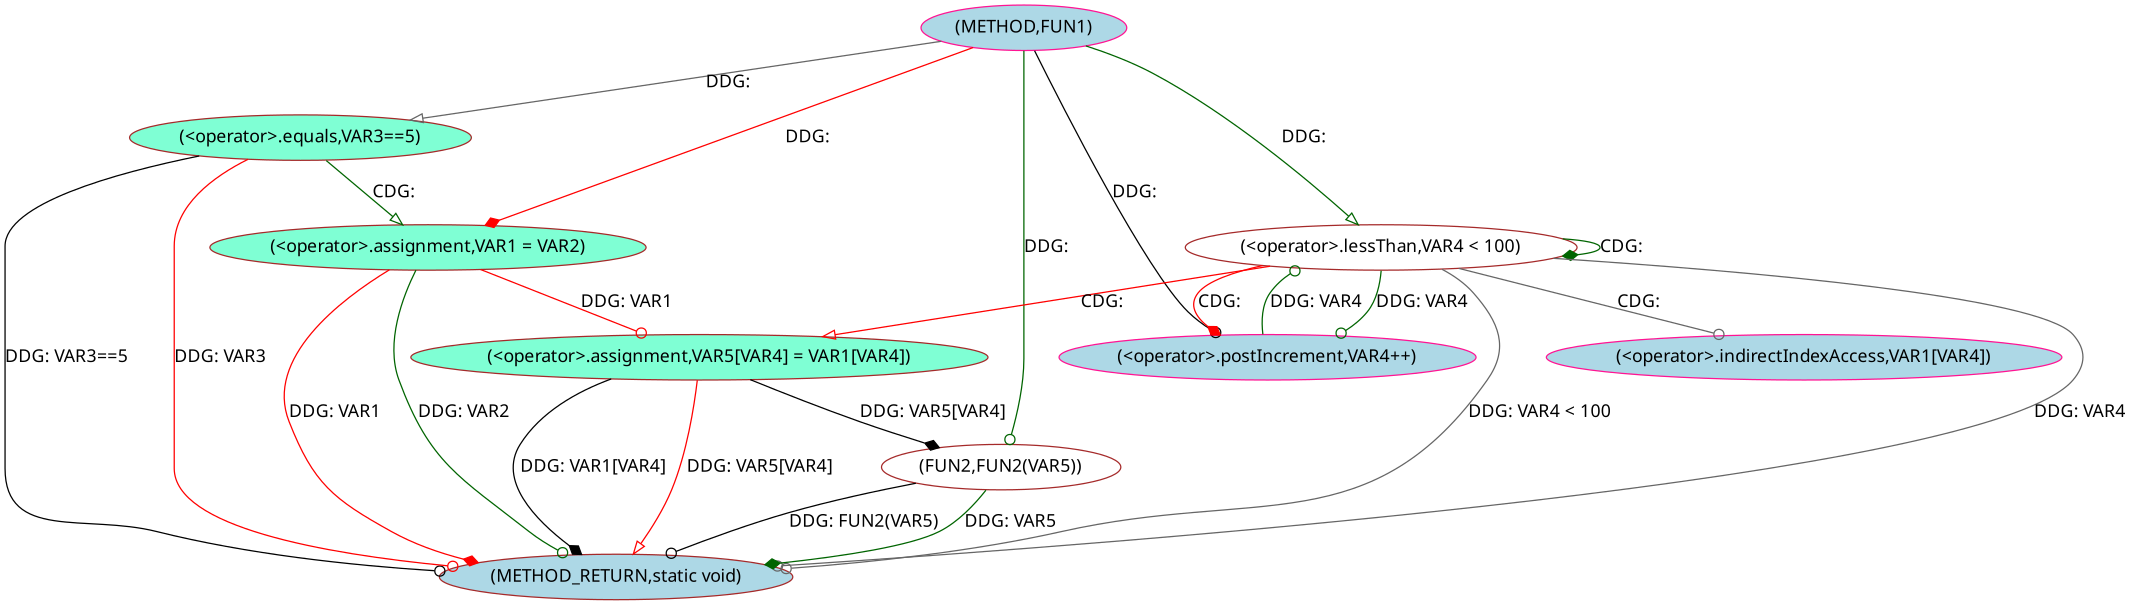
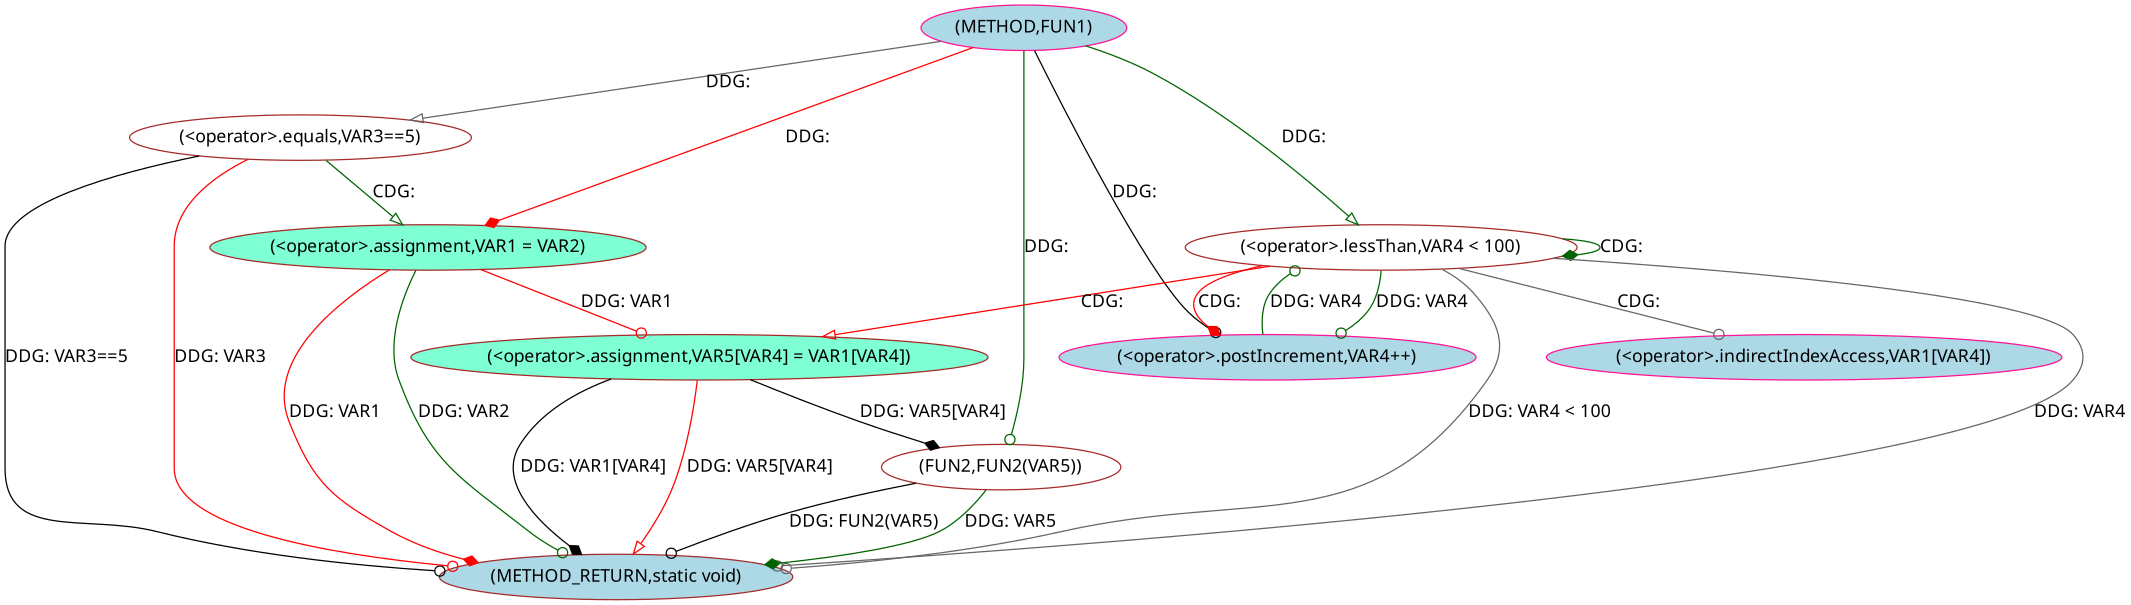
node "(<operator>.equals,VAR3==5)": fillcolor aquamarine -> white
